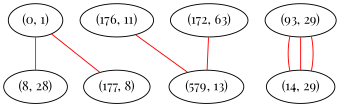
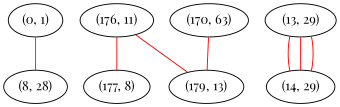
node "(172, 63)": label "(172, 63)" -> "(170, 63)"
node "(93, 29)": label "(93, 29)" -> "(13, 29)"
edge "(0, 1)" -- "(177, 8)": now "(176, 11)" -- "(177, 8)"
node "(579, 13)": label "(579, 13)" -> "(179, 13)"
